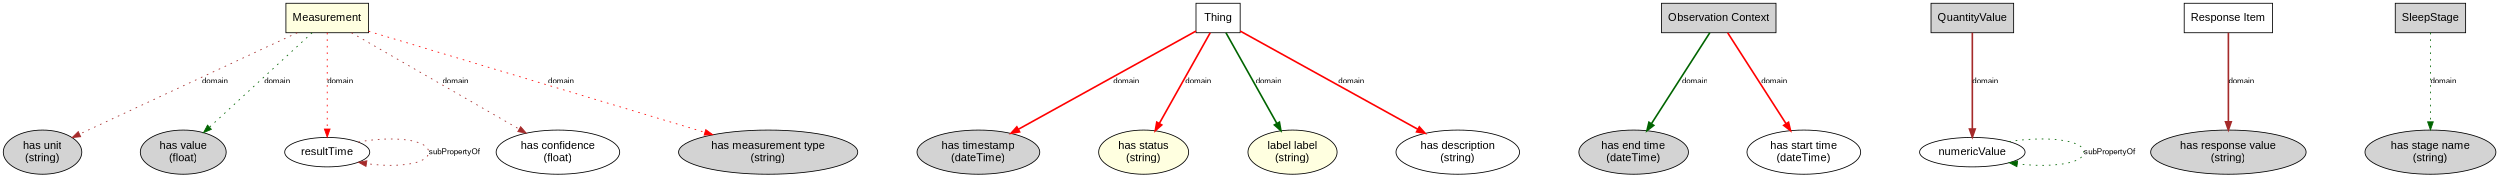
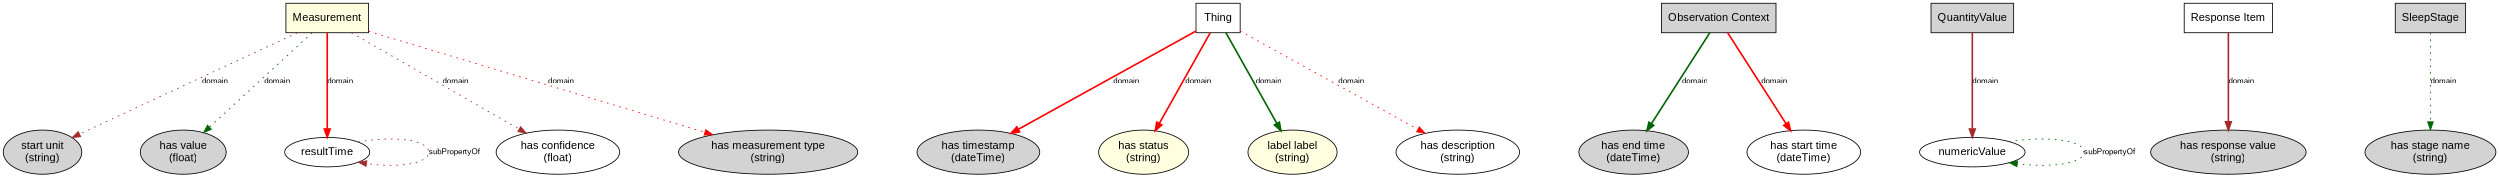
edge "Thing" -> "has description (string)": style bold -> dotted
edge "Measurement" -> "resultTime": style dotted -> bold
node "has unit (string)": label "has unit (string)" -> "start unit (string)"
